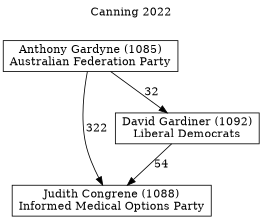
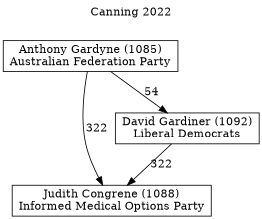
edge "Anthony Gardyne (1085) Australian Federation Party" -> "David Gardiner (1092) Liberal Democrats": label "32" -> "54"
edge "David Gardiner (1092) Liberal Democrats" -> "Judith Congrene (1088) Informed Medical Options Party": label "54" -> "322"
